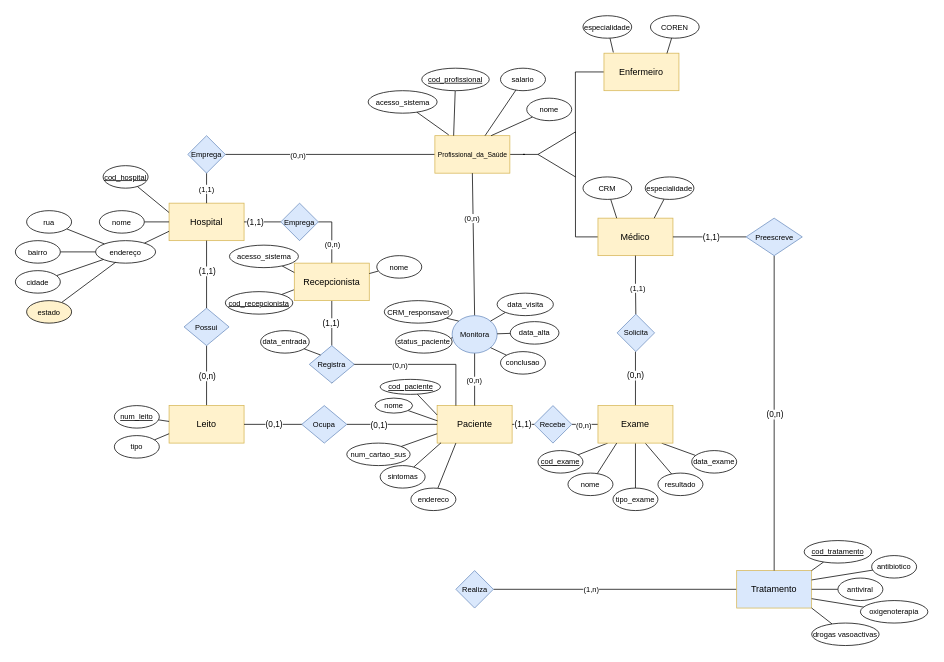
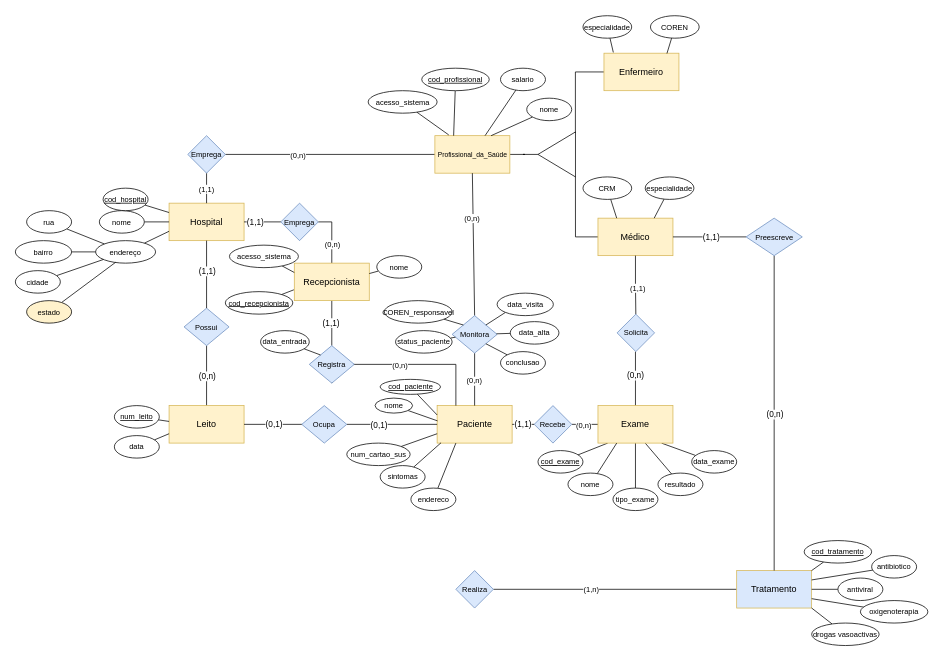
node "cod_hospital": moved (126, 177) -> (126, 199)
node "bairro": size 45x23 -> 56x23
node "CRM_responsavel": label "CRM_responsavel" -> "COREN_responsavel"
node "Monitora": shape ellipse -> diamond
node "tipo": label "tipo" -> "data"
